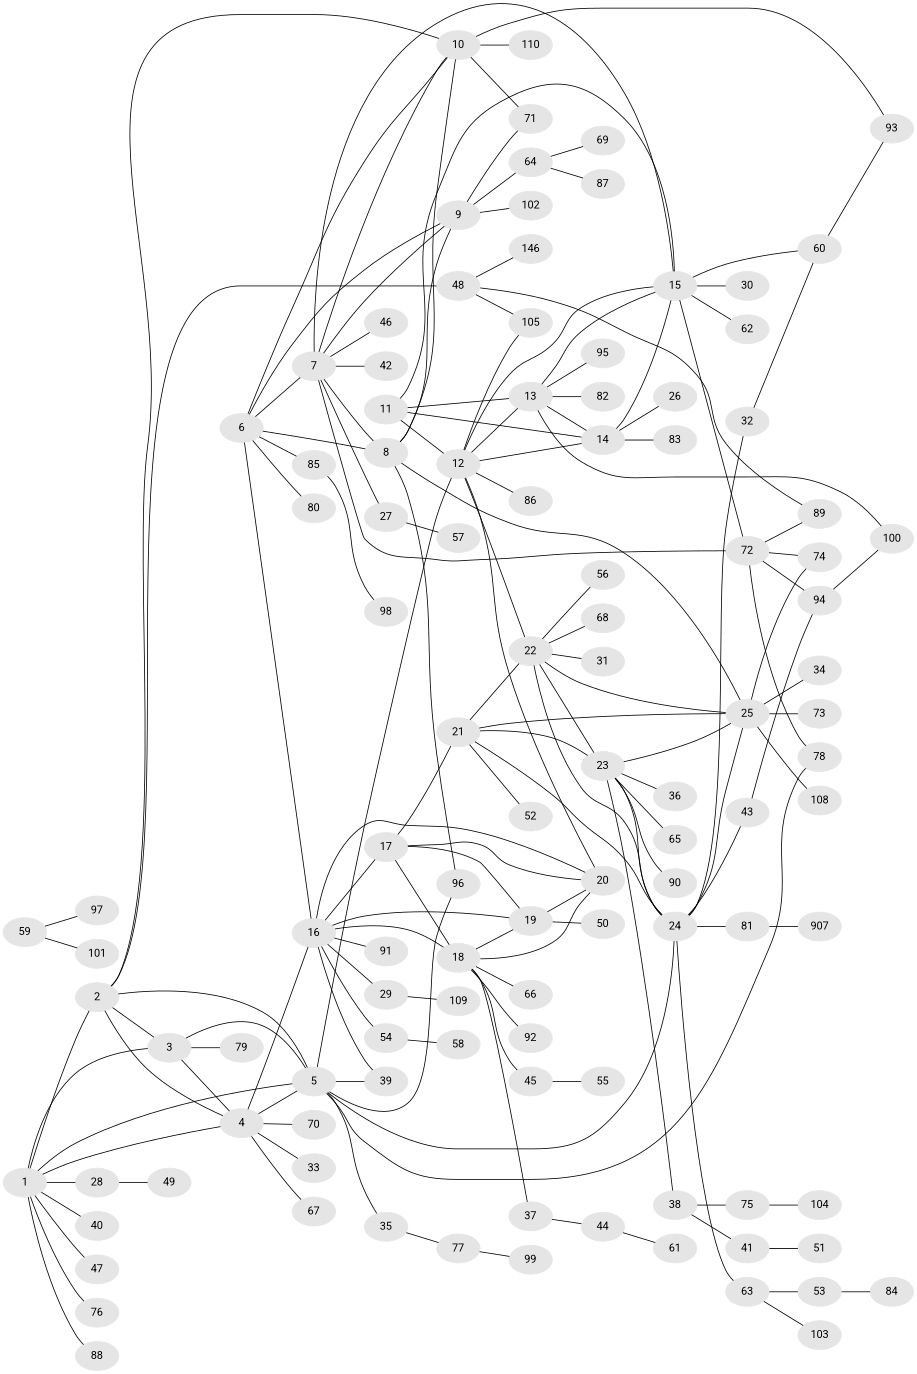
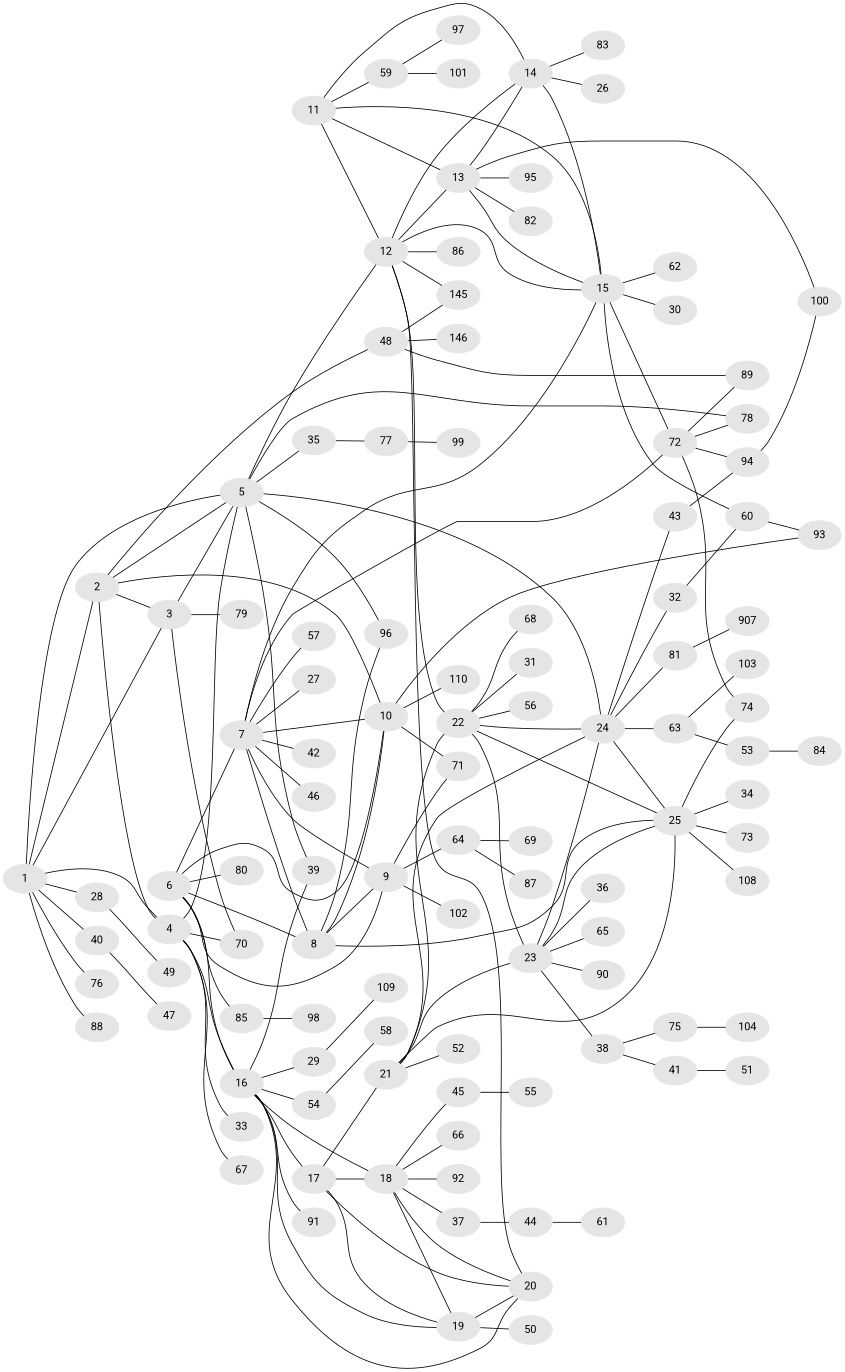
edge "59" -- "11": added
node "105": label "105" -> "145"
edge "27" -- "57": now "7" -- "57"
edge "3" -- "4": now "3" -- "70"
edge "1" -- "47": now "40" -- "47"
